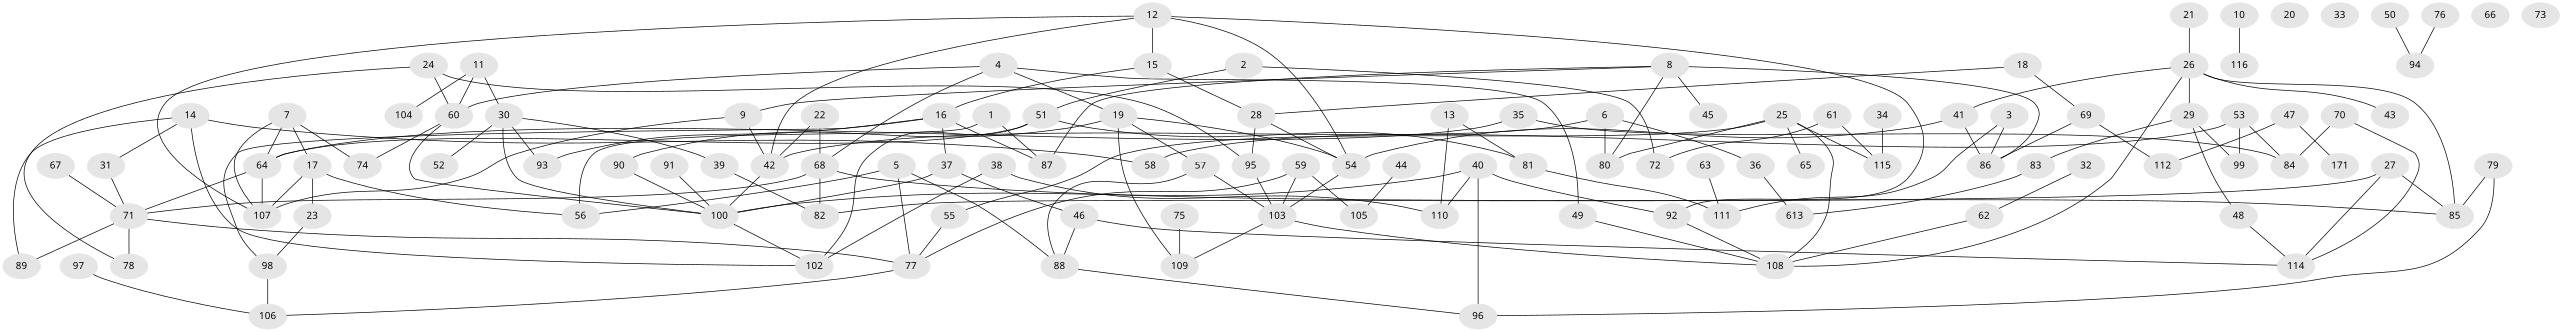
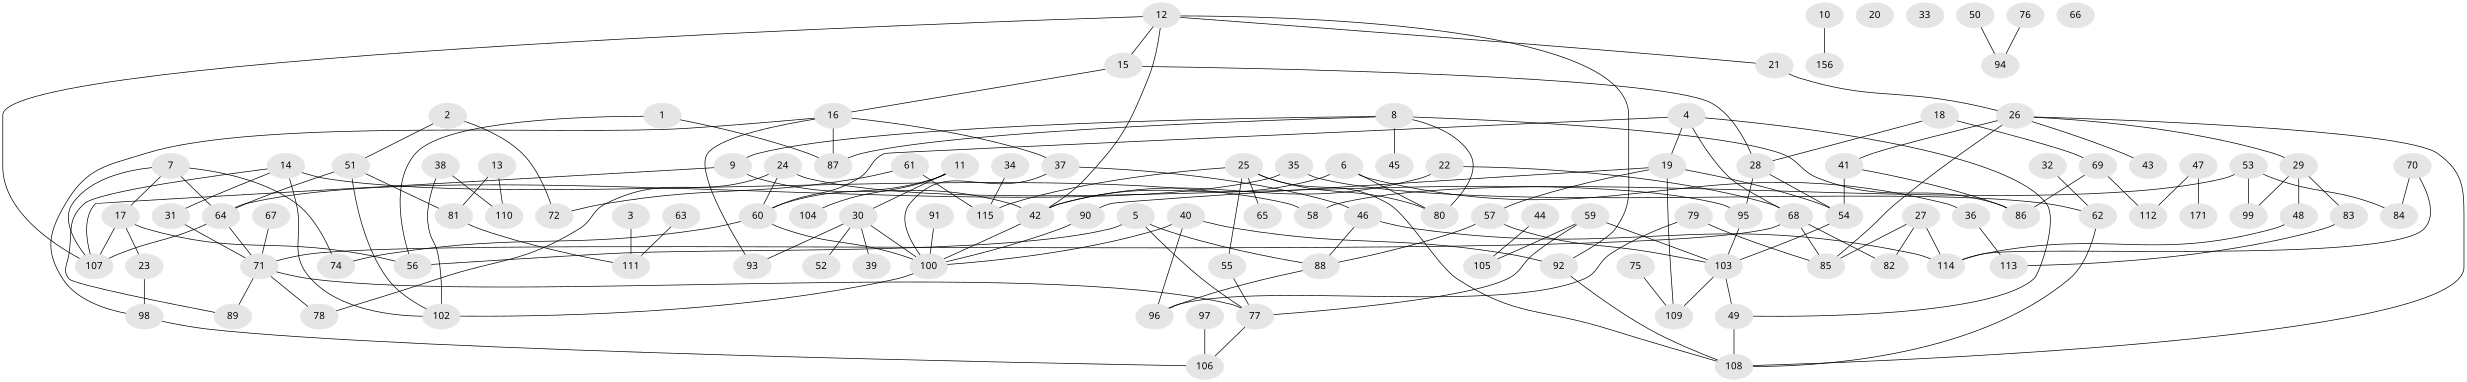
node "73": removed
edge "12" -- "54": now "12" -- "21"
node "116": label "116" -> "156"
edge "35" -- "84": now "35" -- "62"
edge "3" -- "86": removed
edge "40" -- "110": removed
edge "39" -- "82": removed
node "613": label "613" -> "113"
edge "103" -- "108": now "103" -- "49"
